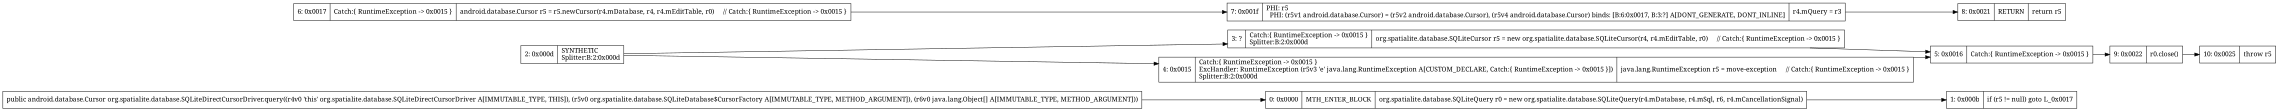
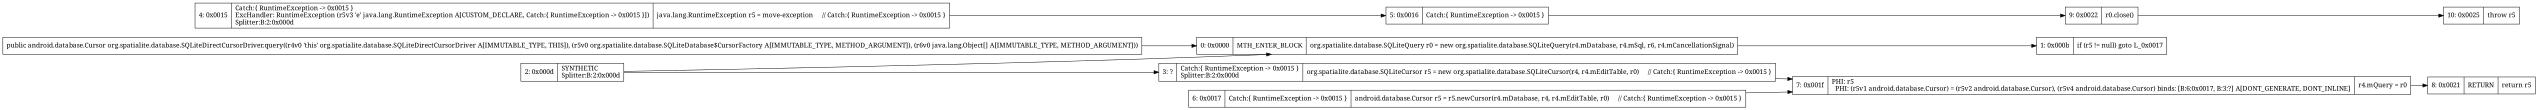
node "7: 0x001f": text "r4.mQuery = r3" -> "r4.mQuery = r0"
edge "3: ?" -> "5: 0x0016": now "3: ?" -> "7: 0x001f"
edge "2: 0x000d" -> "4: 0x0015": now "2: 0x000d" -> "0: 0x0000"
